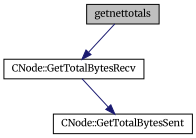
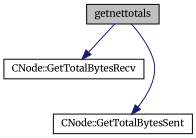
edge "CNode::GetTotalBytesRecv" -> "CNode::GetTotalBytesSent": now "getnettotals" -> "CNode::GetTotalBytesSent"
